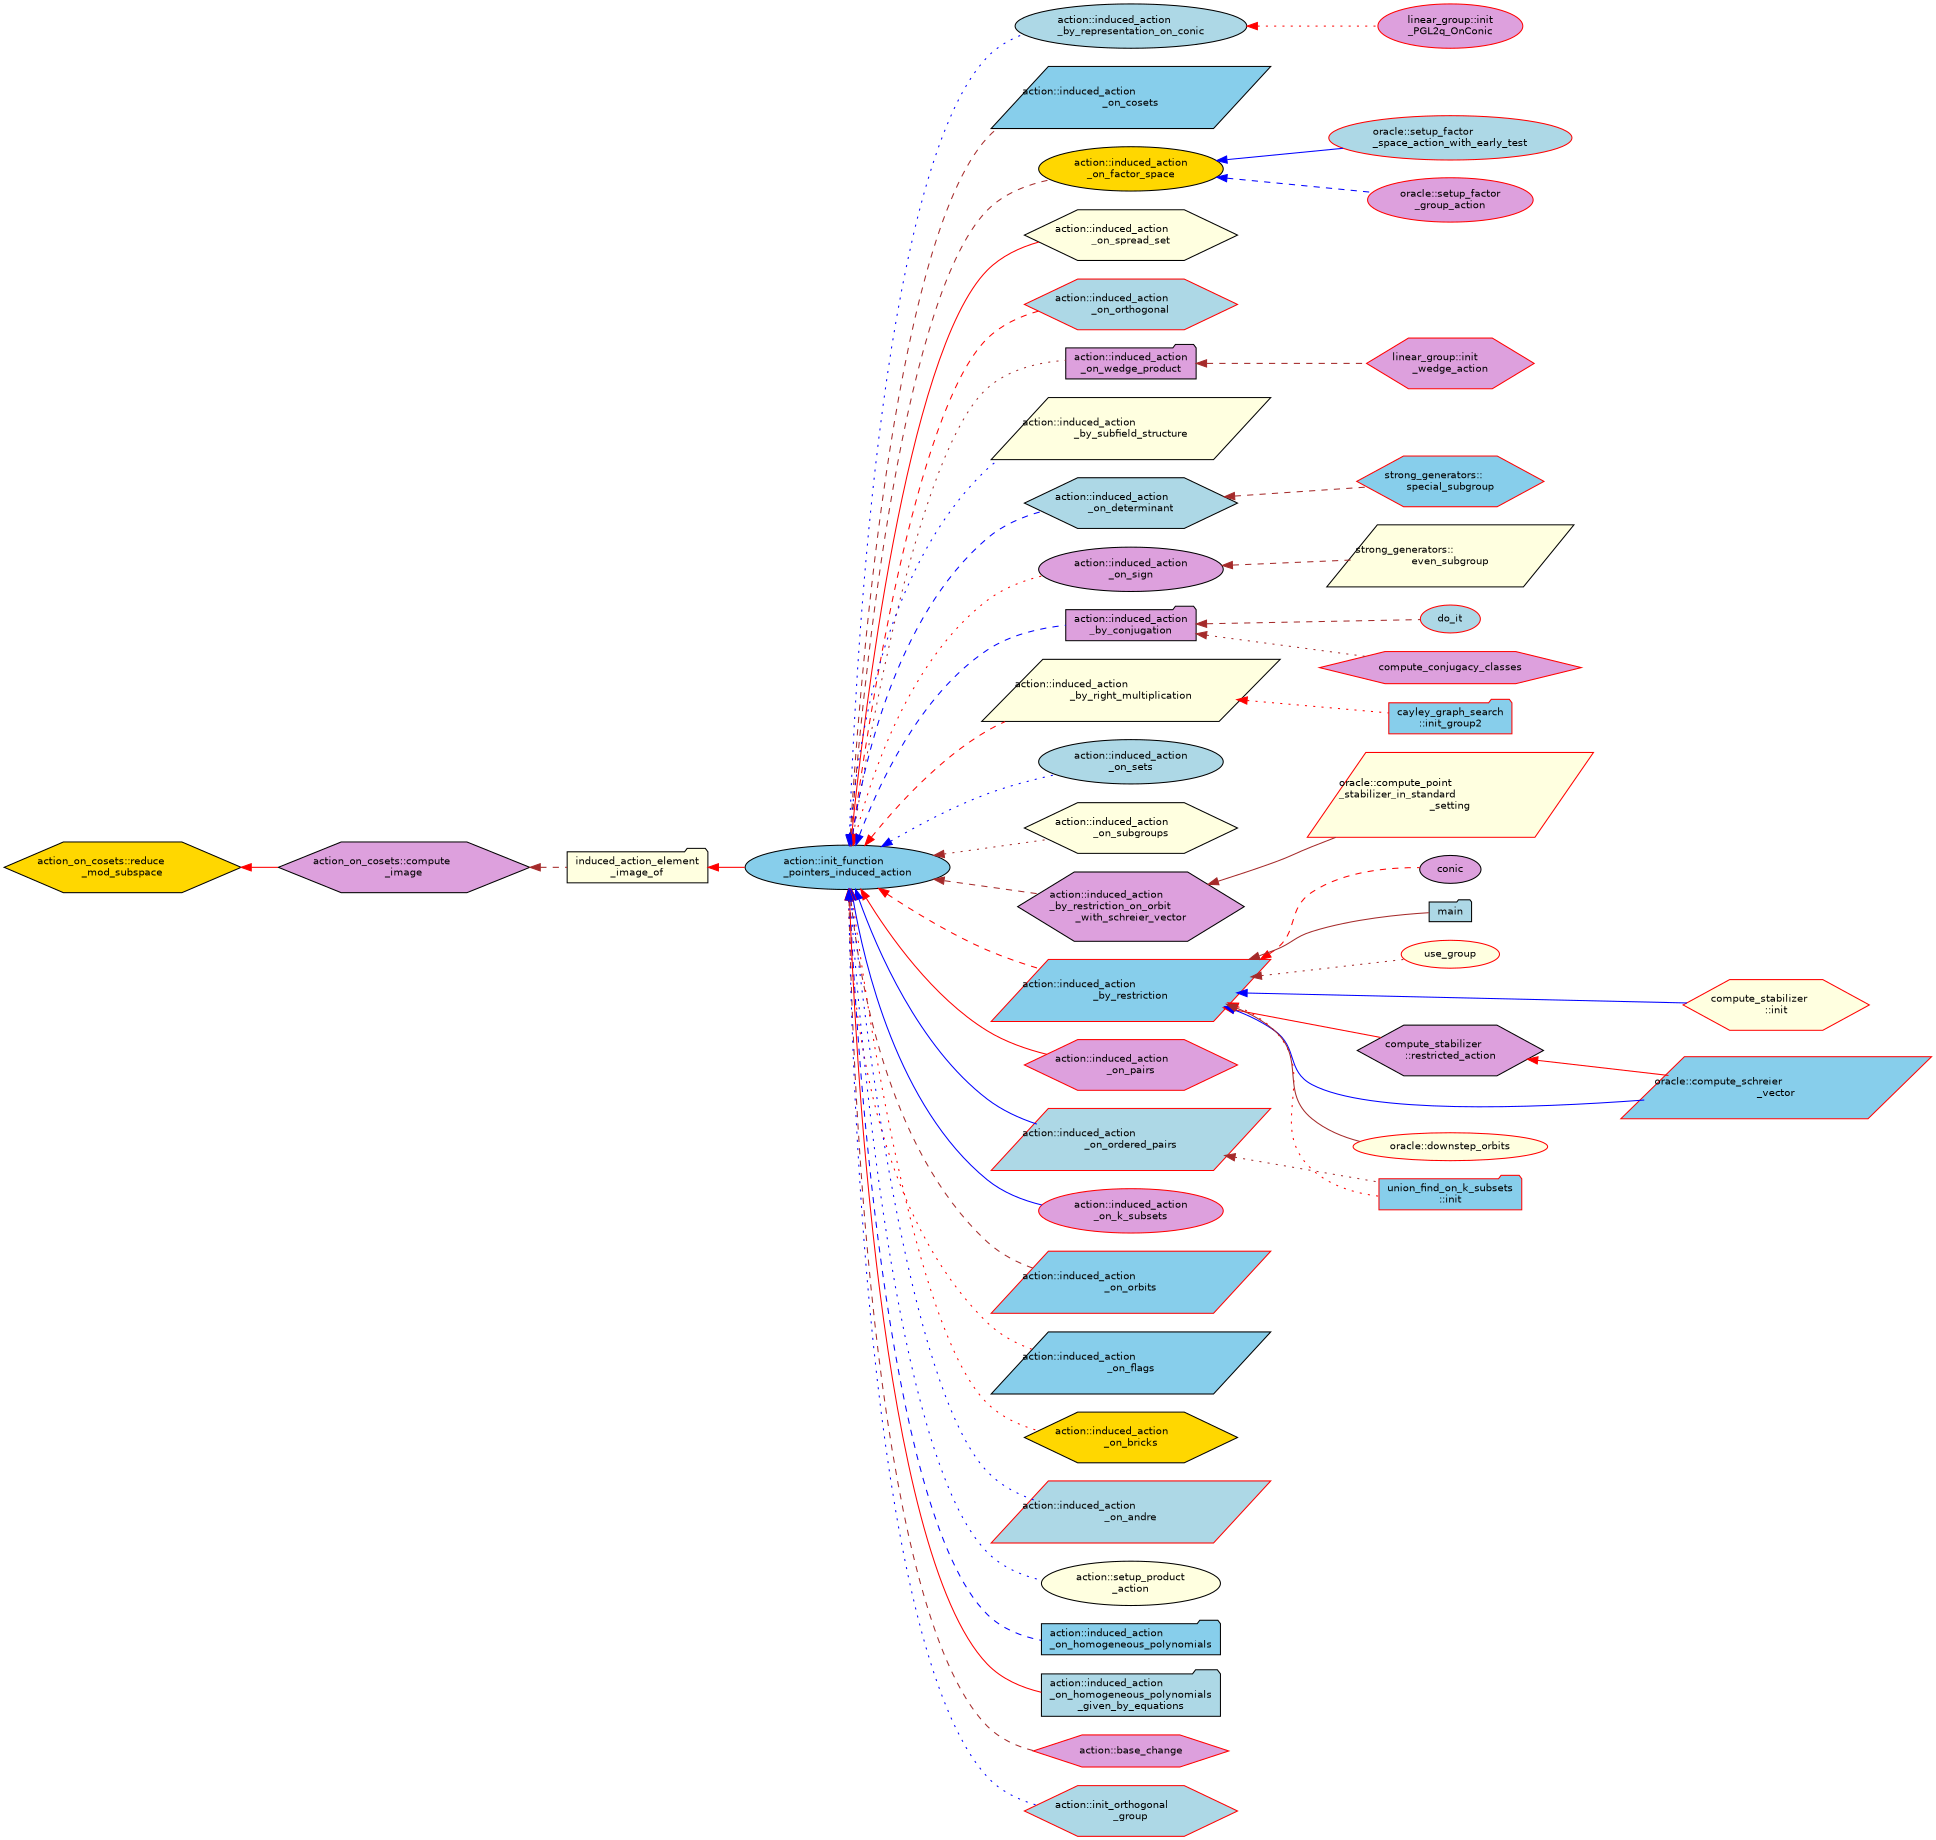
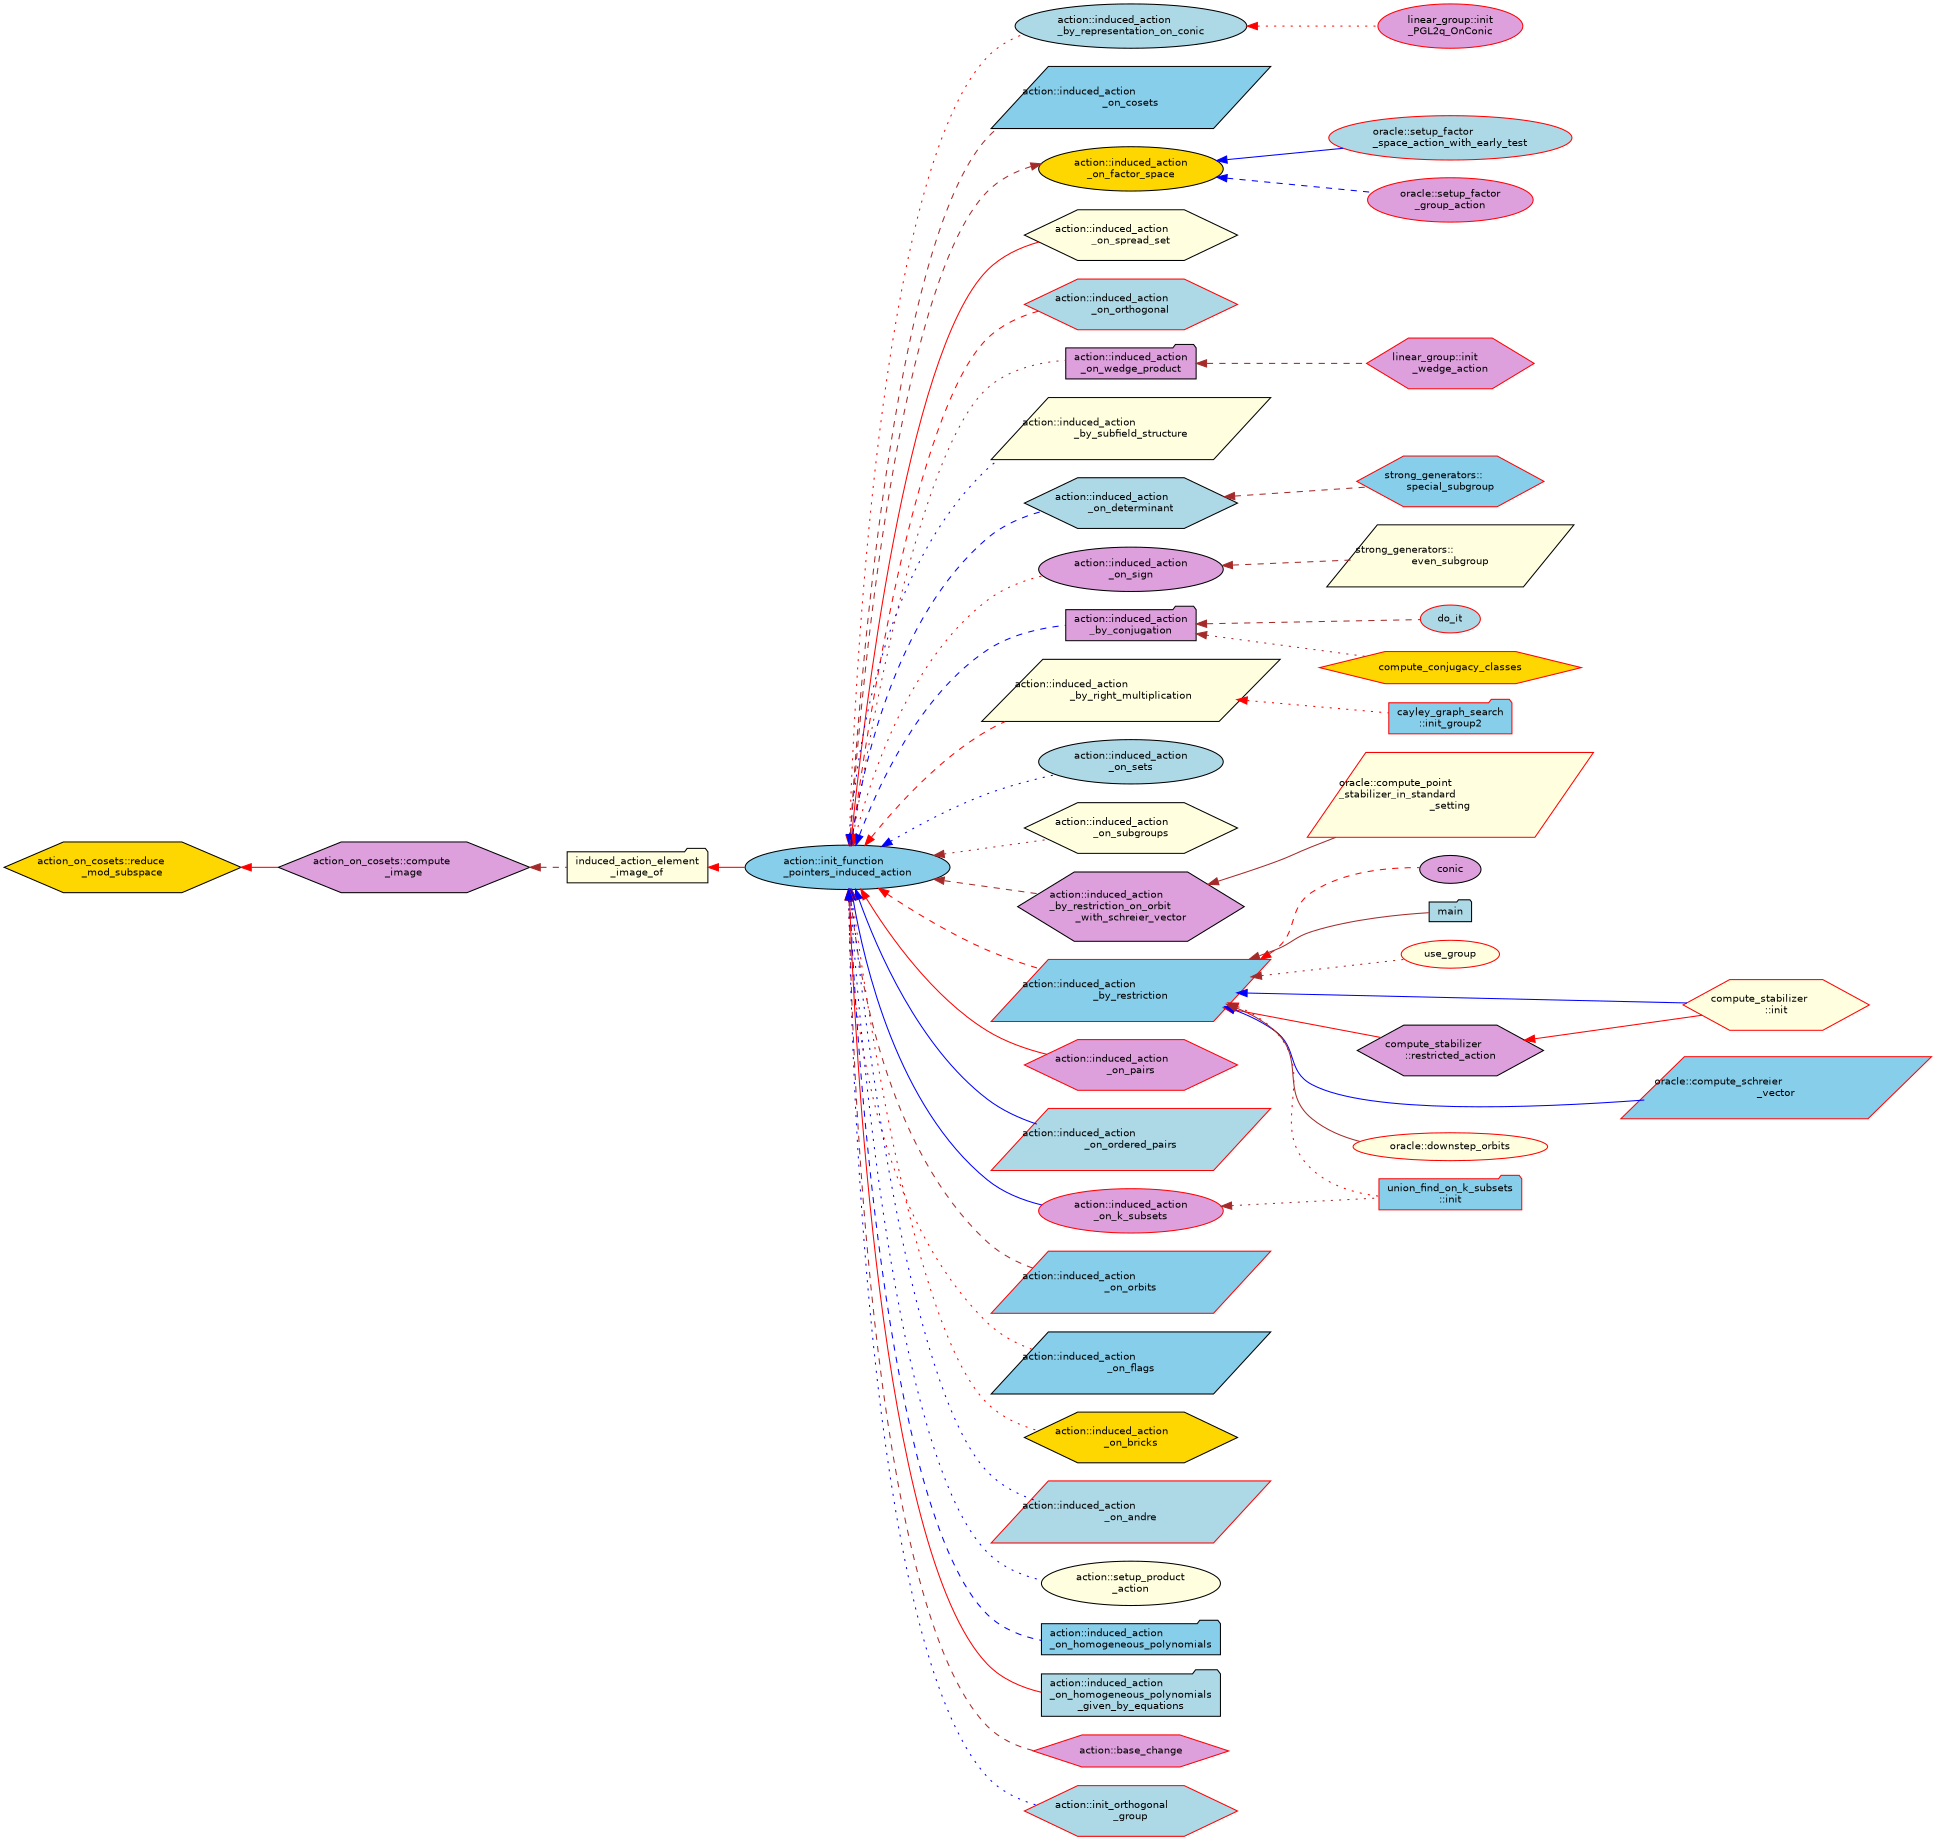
edge "action::induced_action _by_representation_on_conic" -> "action::init_function _pointers_induced_action": color blue -> red
edge "action::induced_action _on_factor_space" -> "action::init_function _pointers_induced_action": reversed
node "compute_conjugacy_classes": fillcolor plum -> gold
edge "oracle::compute_schreier _vector" -> "compute_stabilizer ::restricted_action": now "compute_stabilizer ::init" -> "compute_stabilizer ::restricted_action"
edge "union_find_on_k_subsets ::init" -> "action::induced_action _on_ordered_pairs": now "union_find_on_k_subsets ::init" -> "action::induced_action _on_k_subsets"
